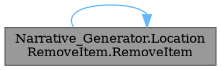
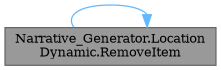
node "Narrative_Generator.Location RemoveItem.RemoveItem": label "Narrative_Generator.Location RemoveItem.RemoveItem" -> "Narrative_Generator.Location Dynamic.RemoveItem"
